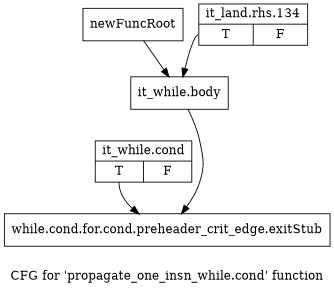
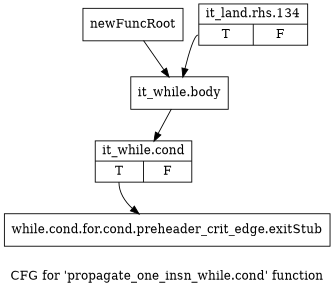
edge "it_while.body" -> "while.cond.for.cond.preheader_crit_edge.exitStub": now "it_while.body" -> "it_while.cond"
